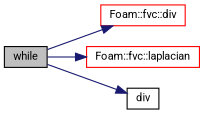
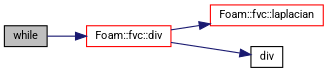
edge "while" -> "Foam::fvc::laplacian": now "Foam::fvc::div" -> "Foam::fvc::laplacian"
edge "while" -> "div": now "Foam::fvc::div" -> "div"
